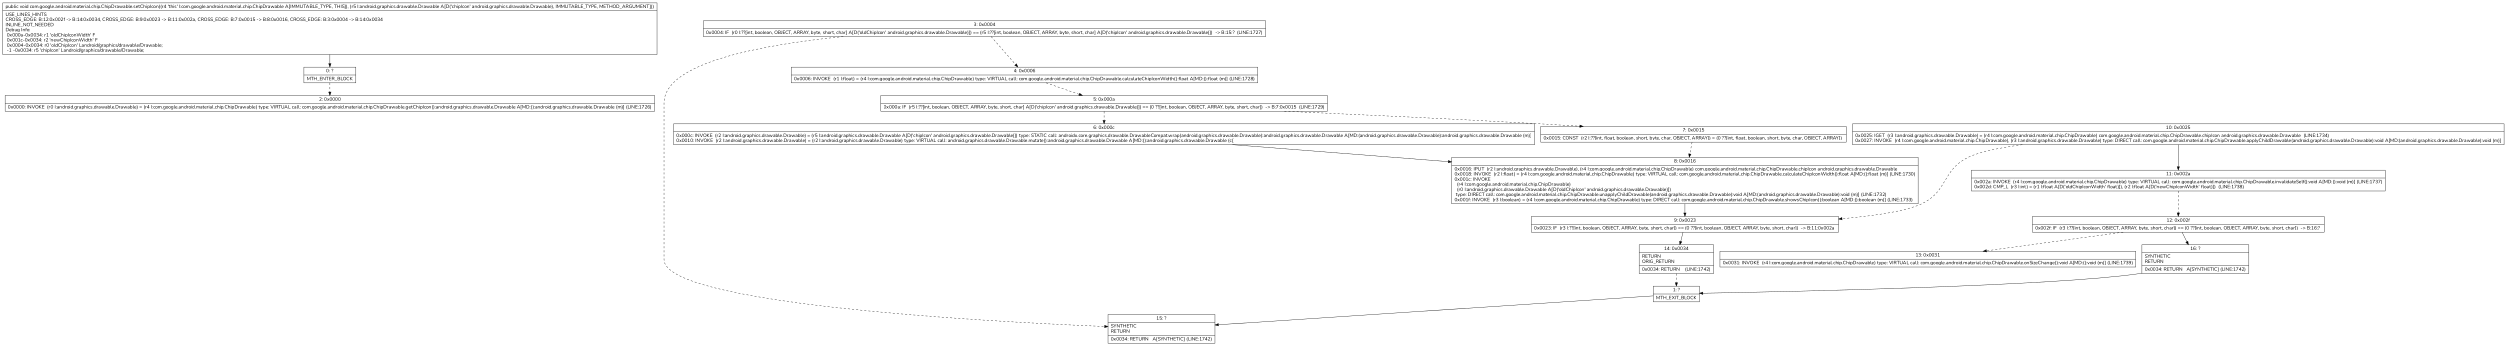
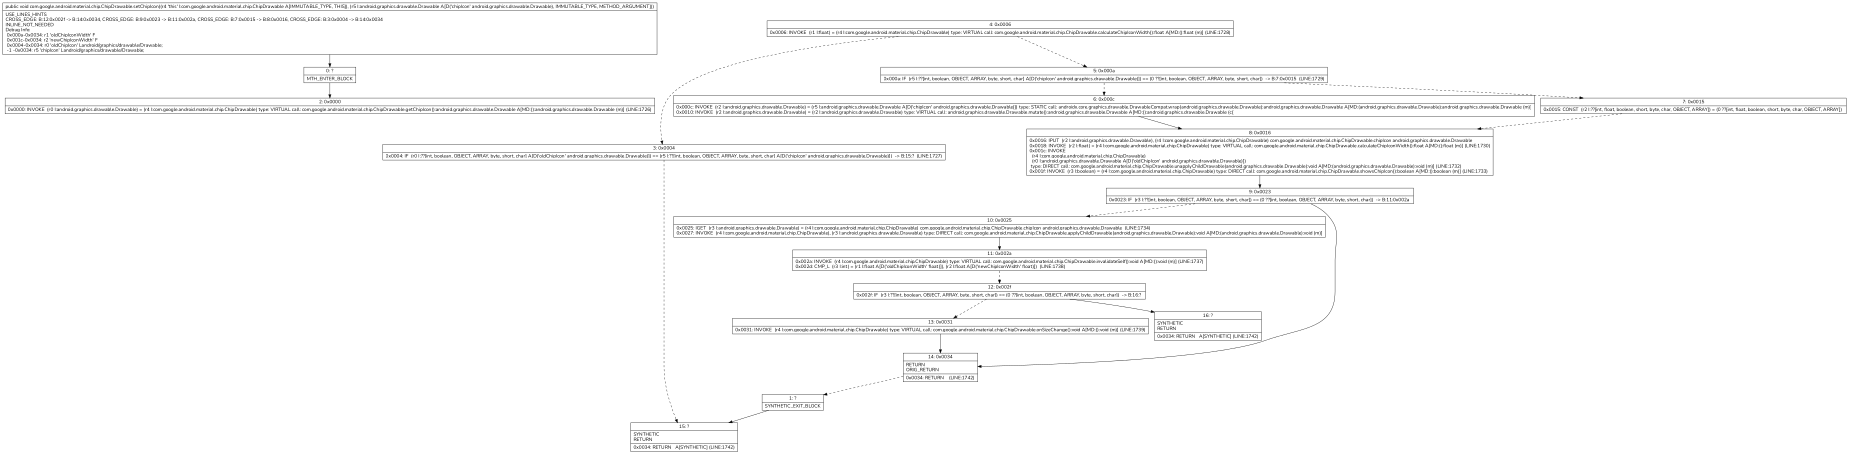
edge "3: 0x0004" -> "4: 0x0006": reversed
edge "0: ?" -> "2: 0x0000": style dashed -> solid
edge "10: 0x0025" -> "9: 0x0023": reversed
edge "16: ?" -> "1: ?": removed
node "1: ?": text "MTH_EXIT_BLOCK" -> "SYNTHETIC_EXIT_BLOCK"
edge "13: 0x0031" -> "14: 0x0034": added
